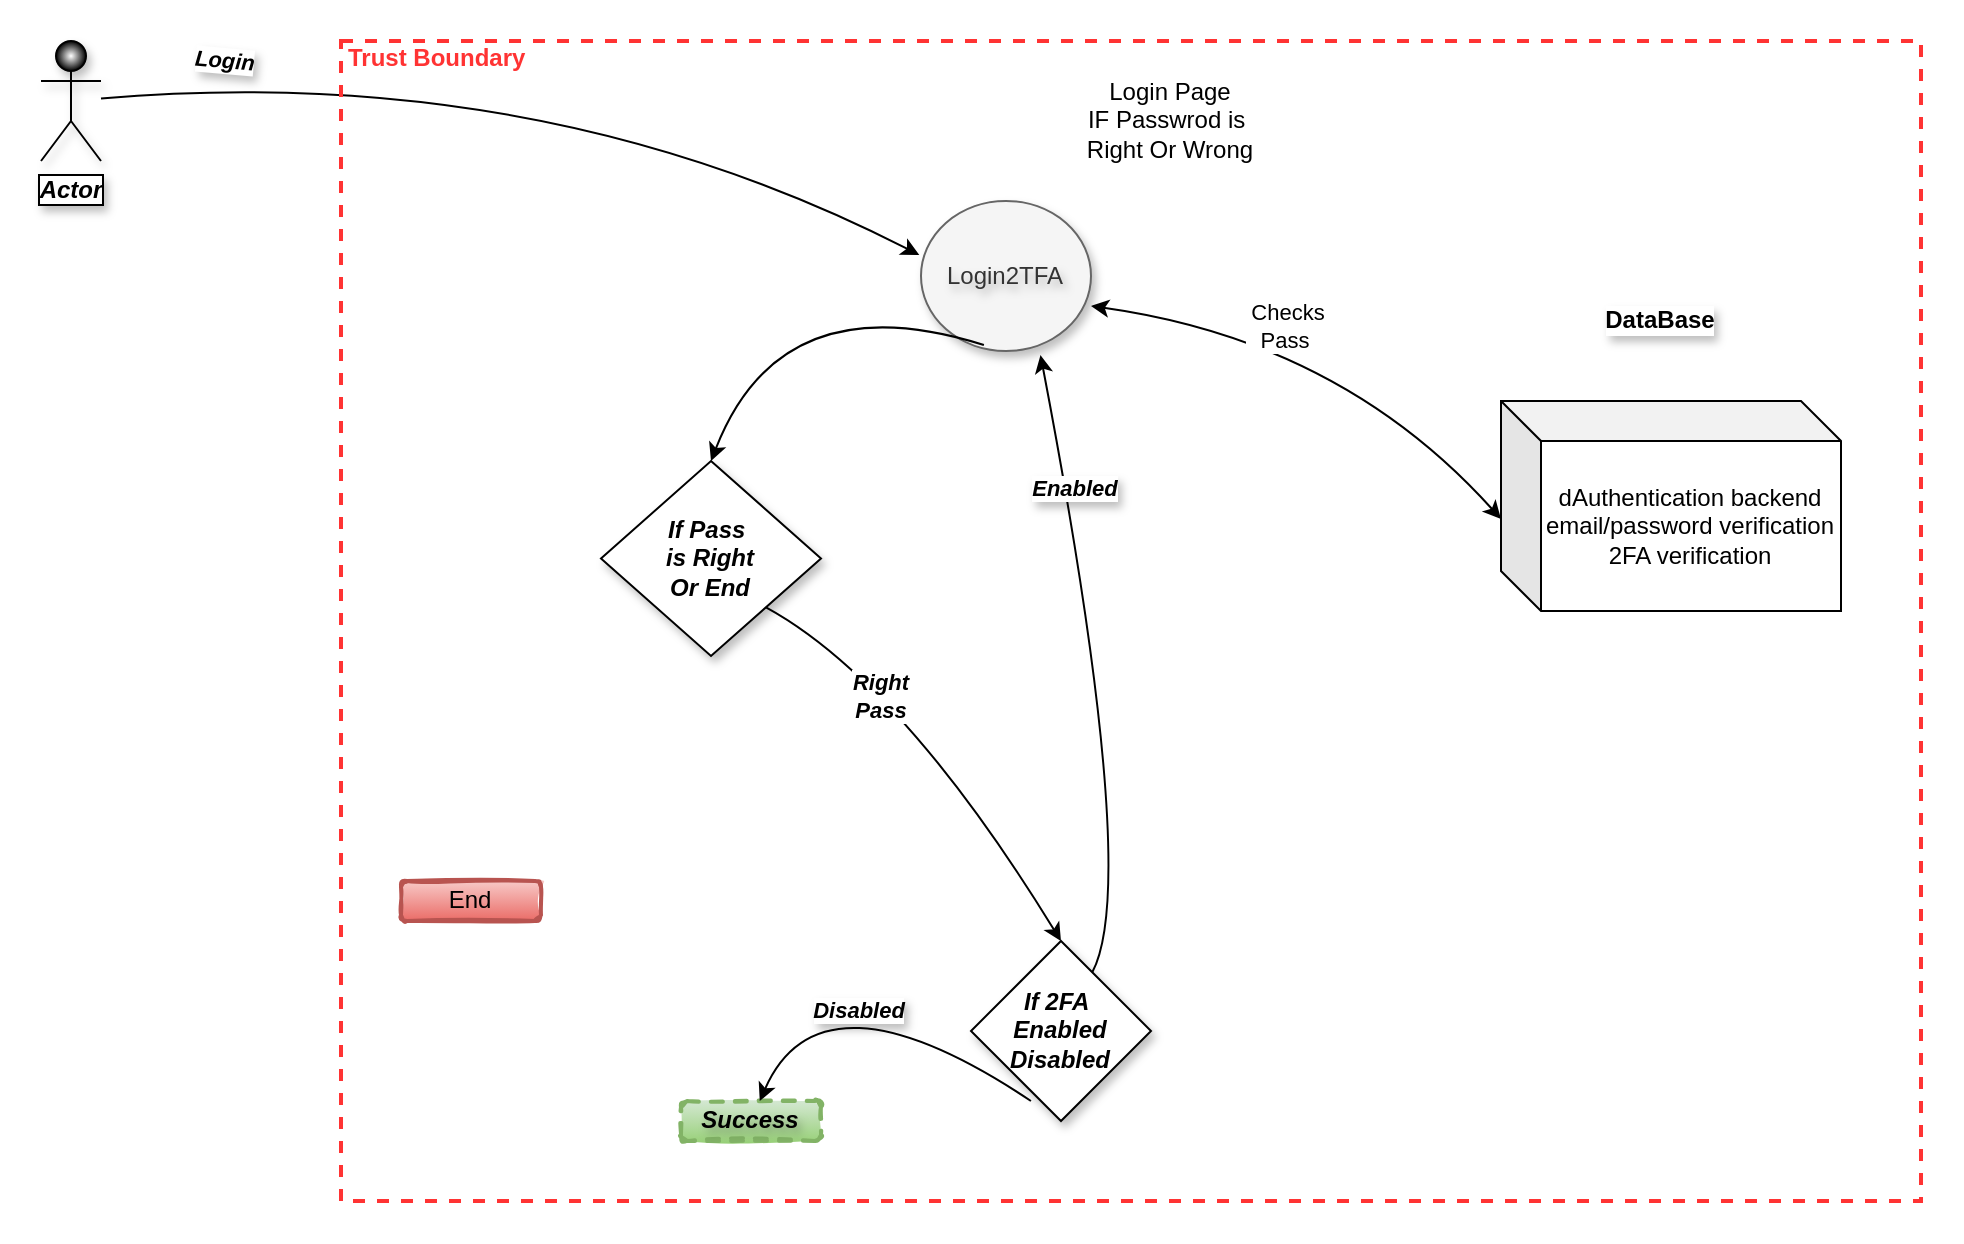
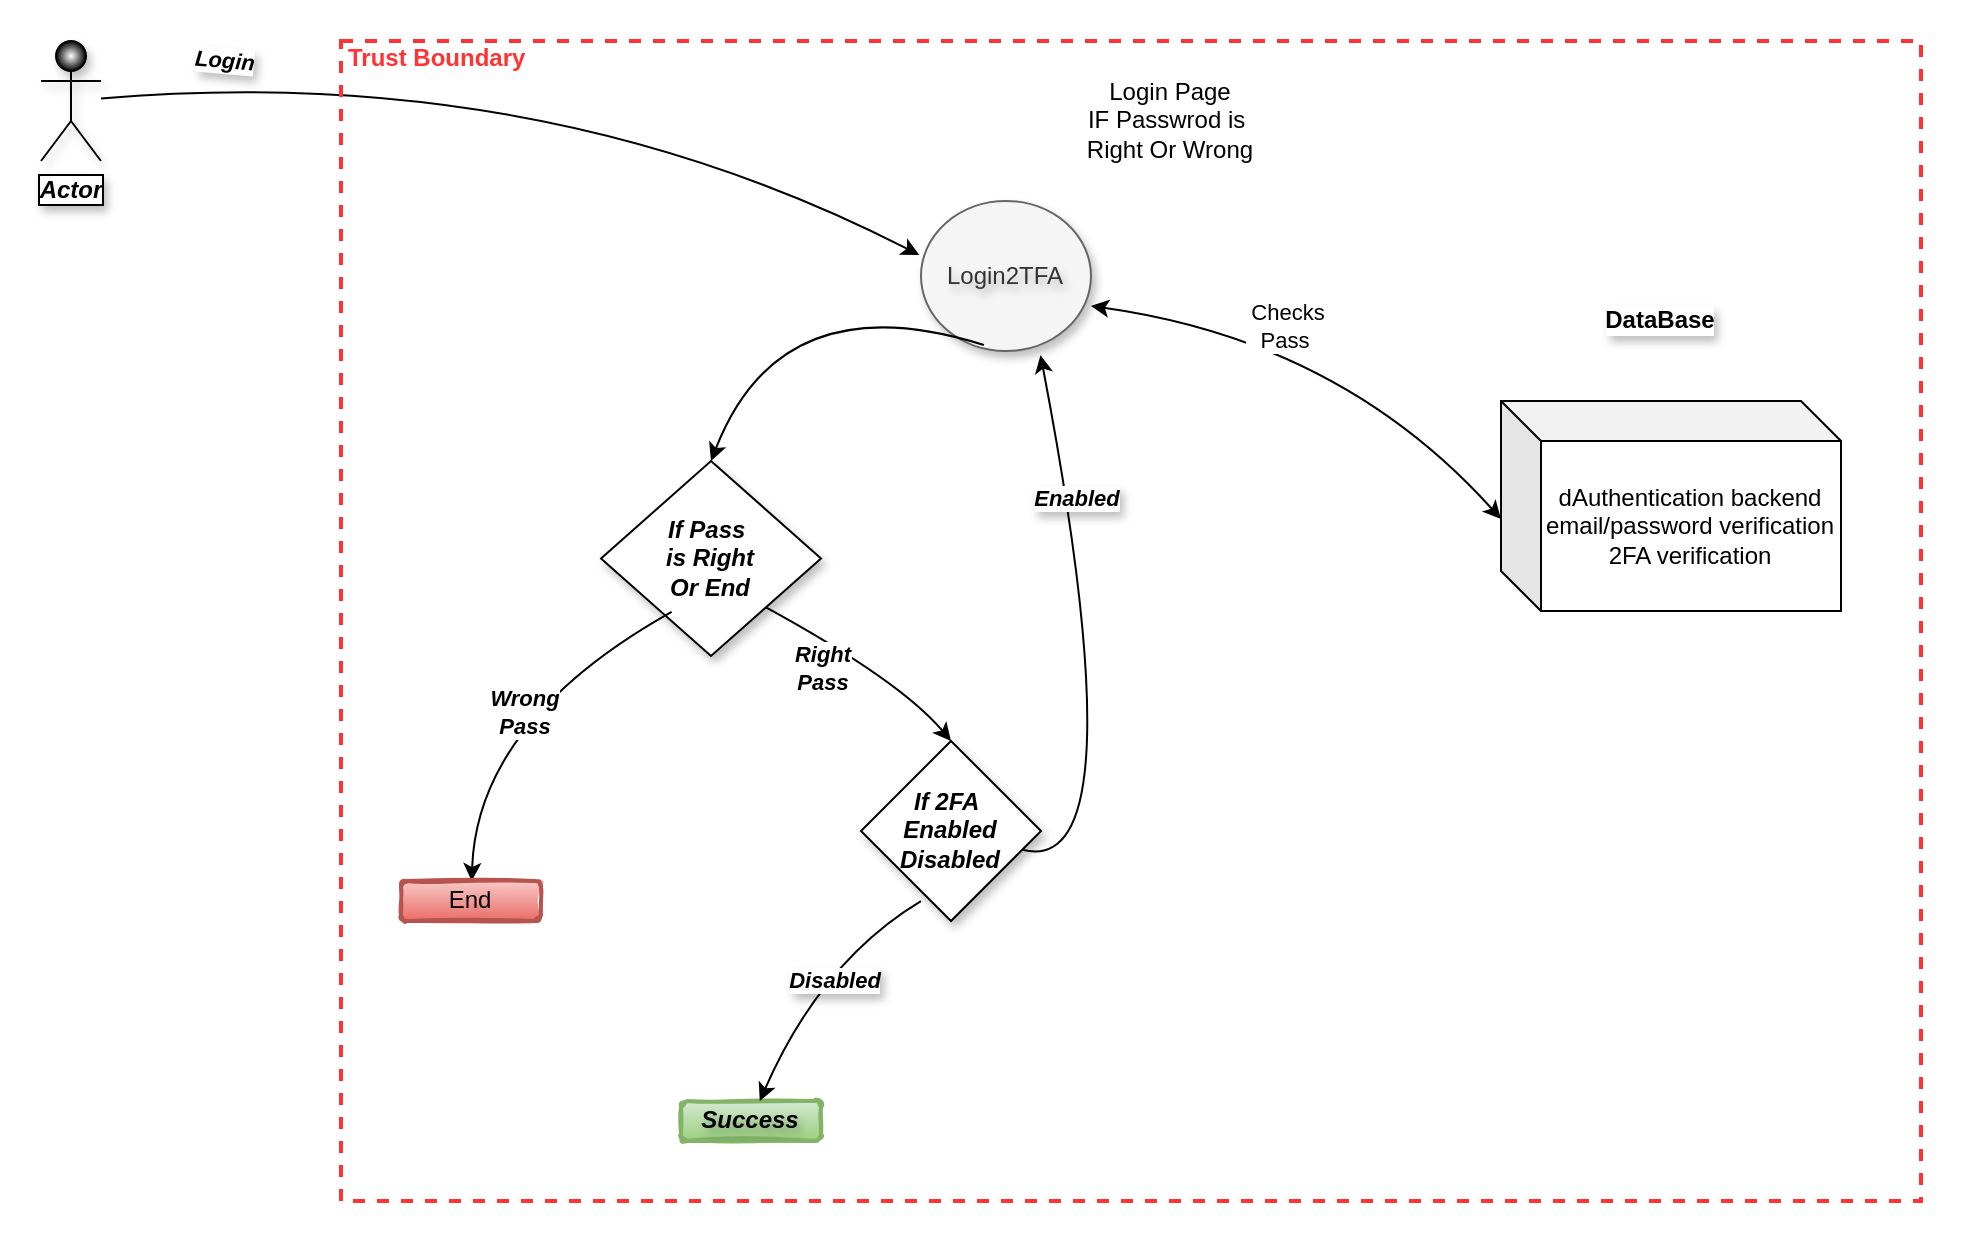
edge "If Pass is Right Or End" -> "End": added, label "Wrong Pass"
node "If 2FA Enabled Disabled": moved (1061, 1031) -> (951, 831)
node "Success": style dashed -> solid
